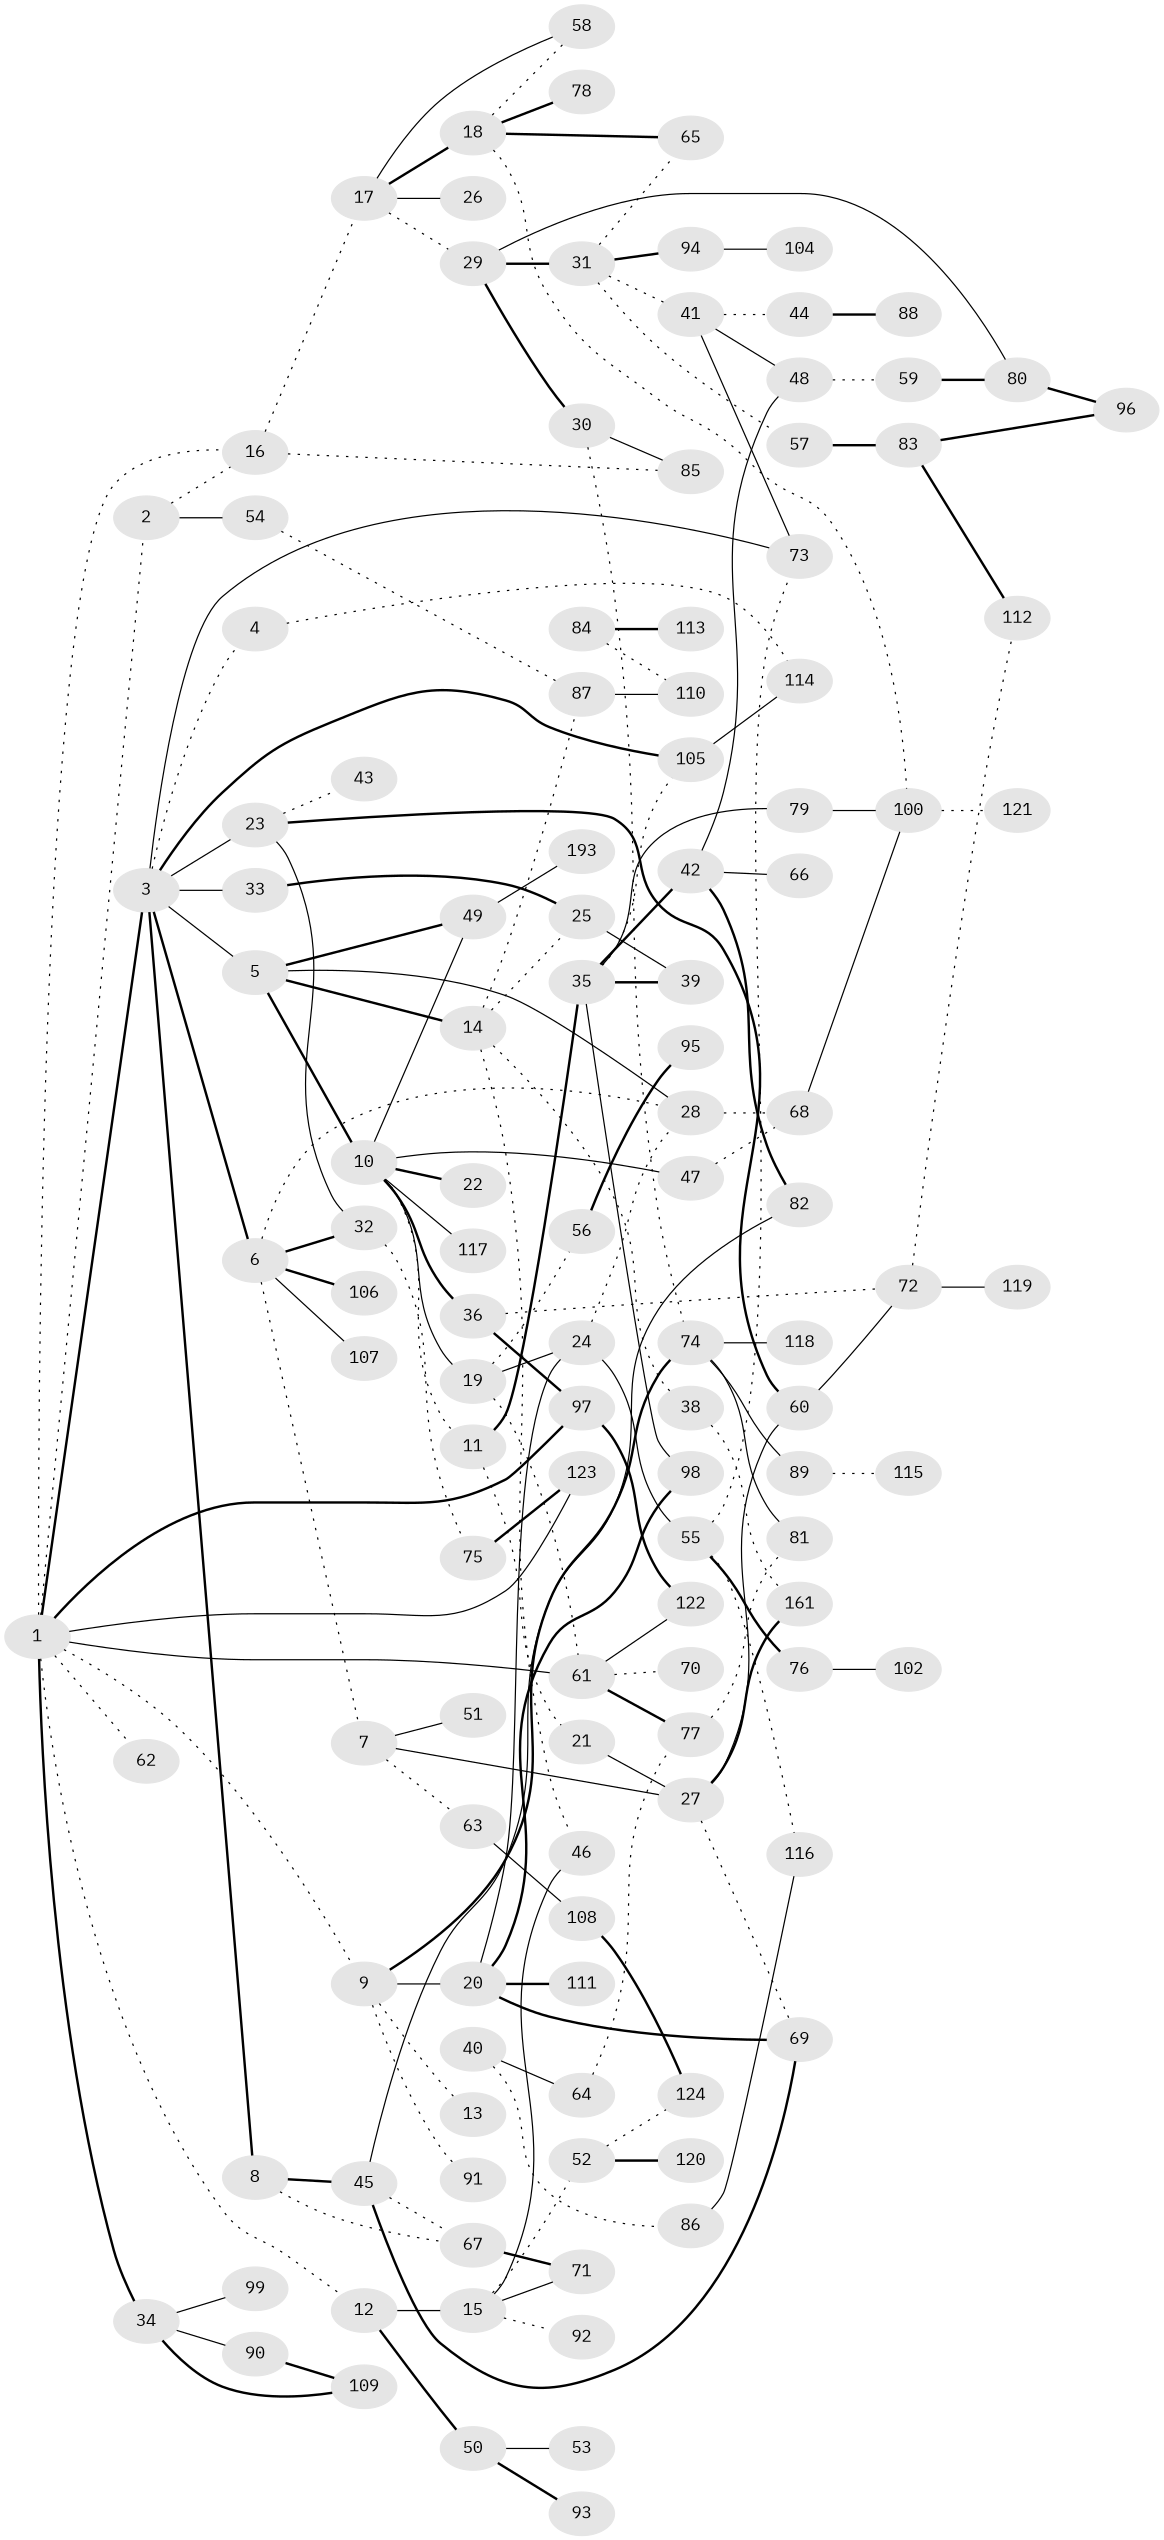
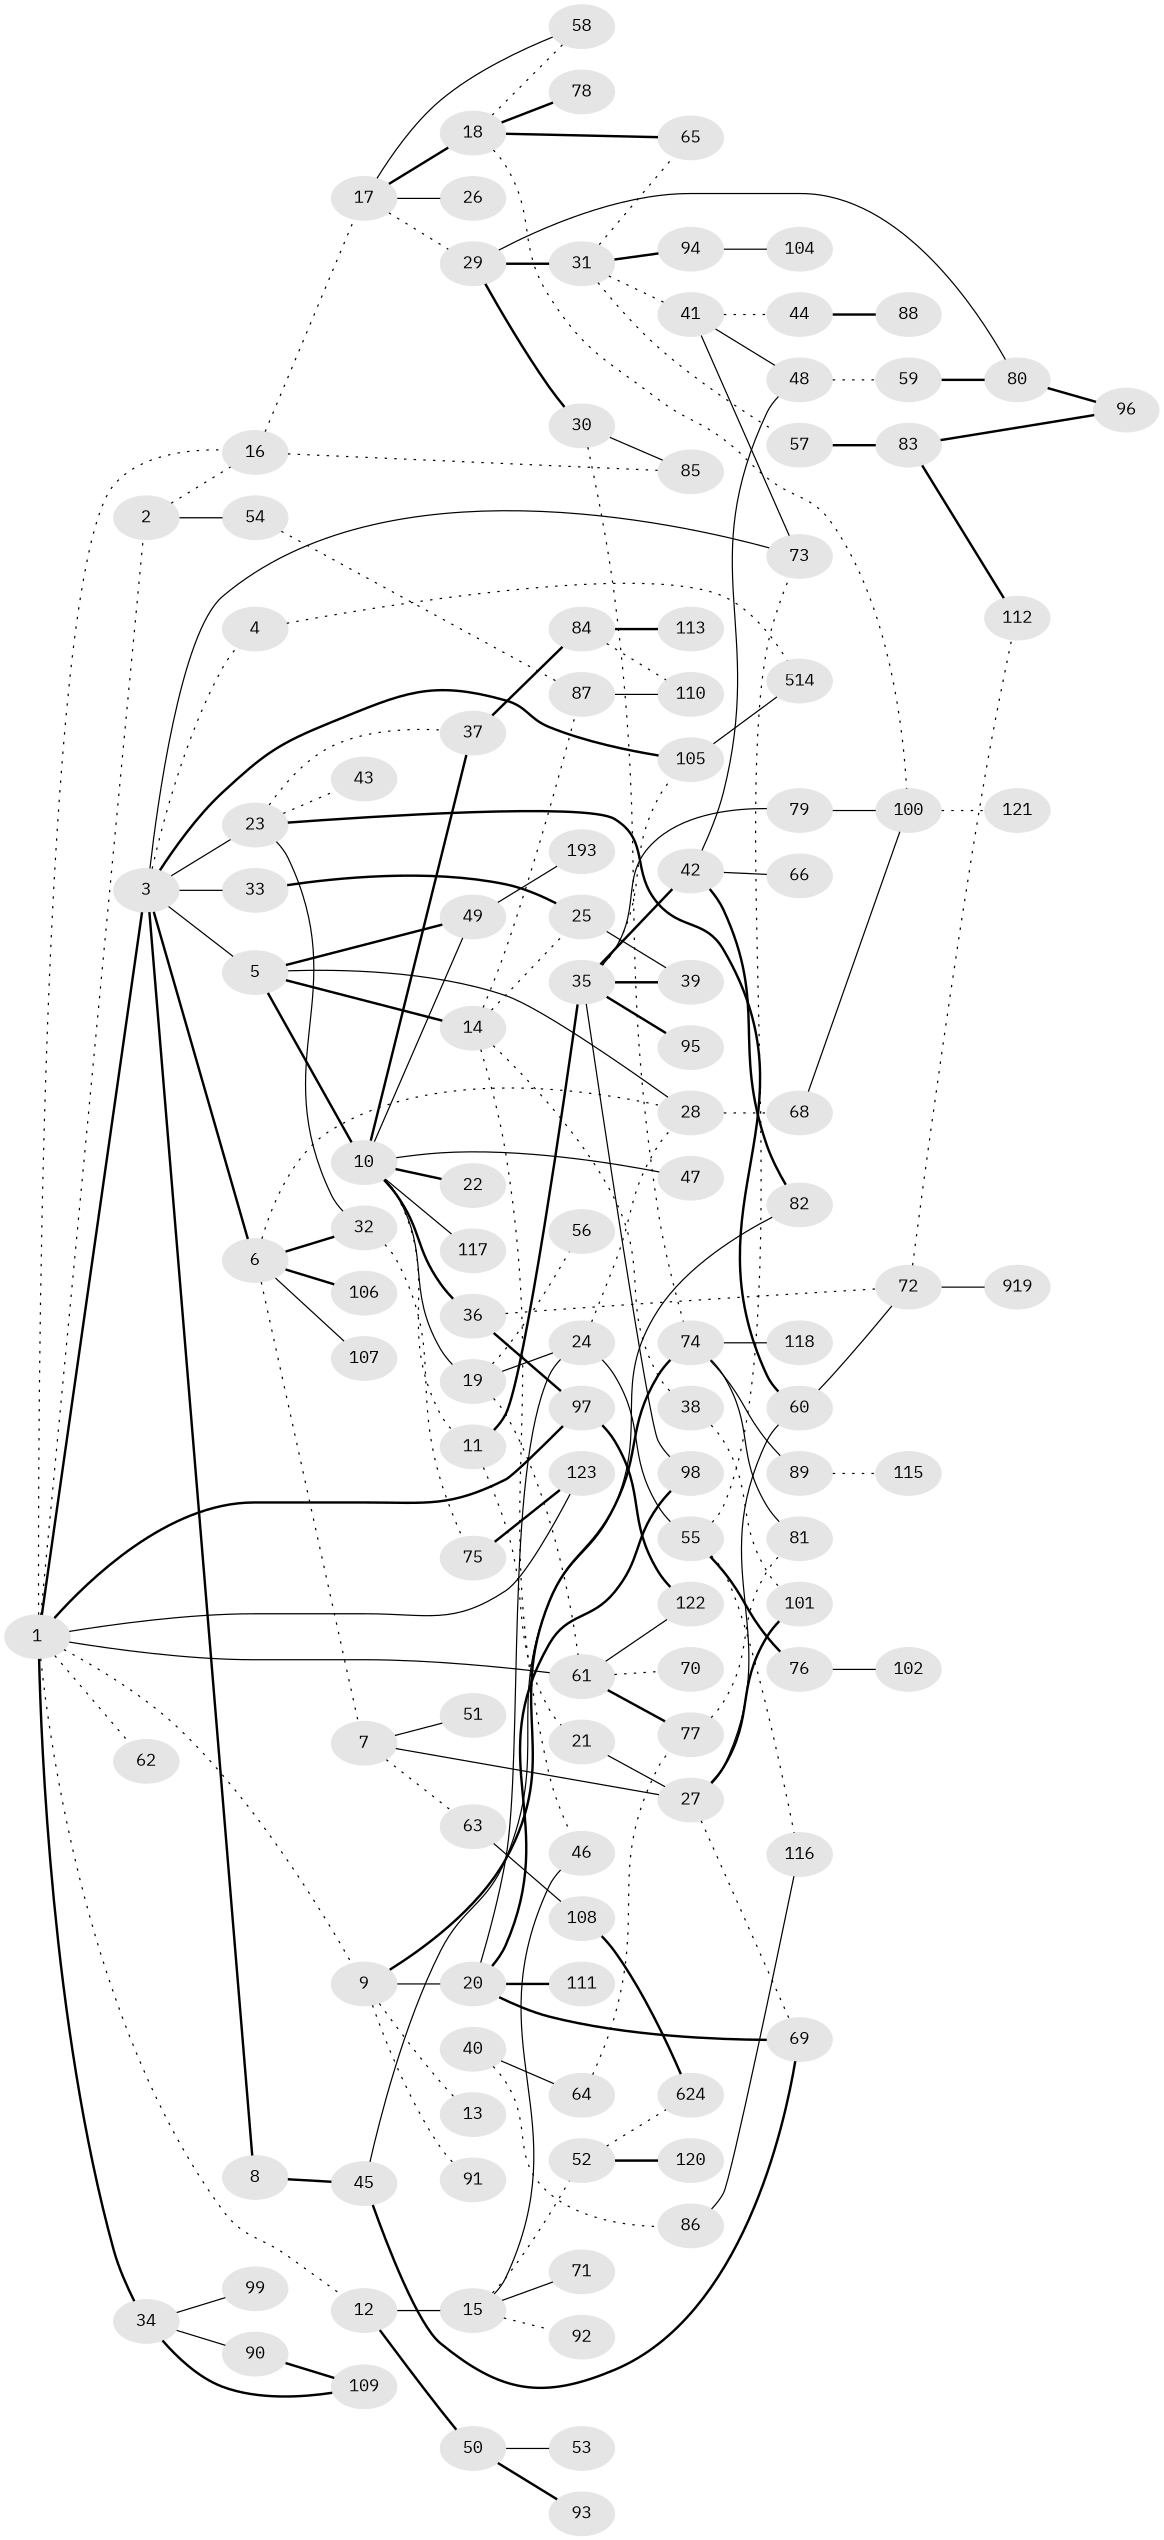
node "114": label "114" -> "514"
node "37": added
edge "95" -- "56": now "95" -- "35"
edge "68" -- "47": removed
node "119": label "119" -> "919"
node "161": label "161" -> "101"
node "124": label "124" -> "624"
node "67": removed
